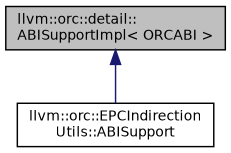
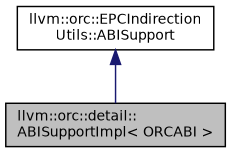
edge "llvm::orc::EPCIndirection Utils::ABISupport" -> "llvm::orc::detail:: ABISupportImpl< ORCABI >": reversed
